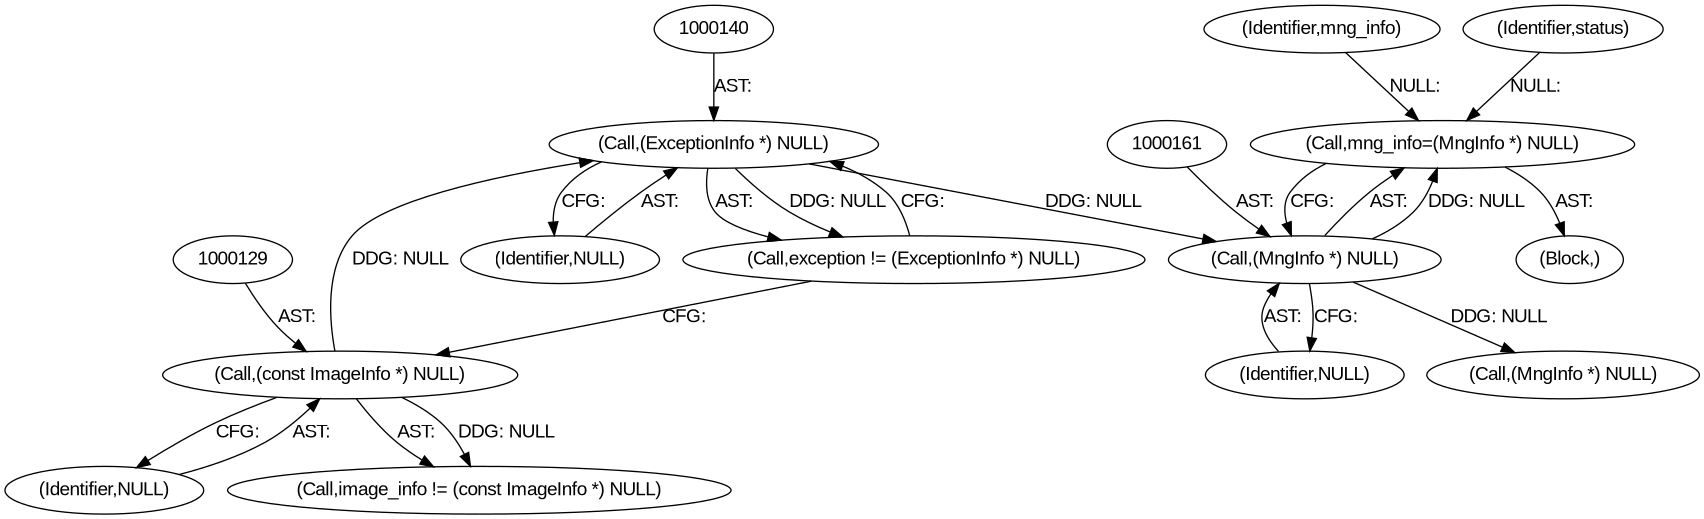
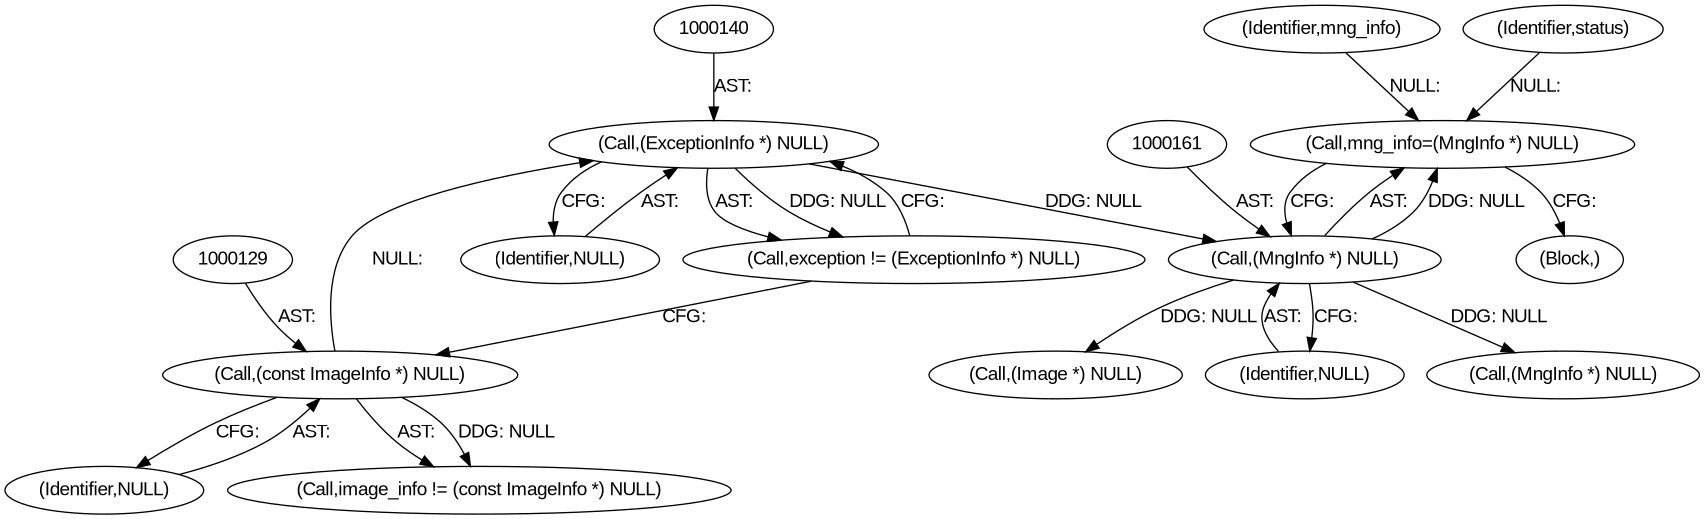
edge "(Call,mng_info=(MngInfo *) NULL)" -> "(Block,)": label "AST: " -> "CFG: "
edge "(Call,(const ImageInfo *) NULL)" -> "(Call,(ExceptionInfo *) NULL)": label "DDG: NULL" -> "NULL: "
node "(Call,(Image *) NULL)": added
